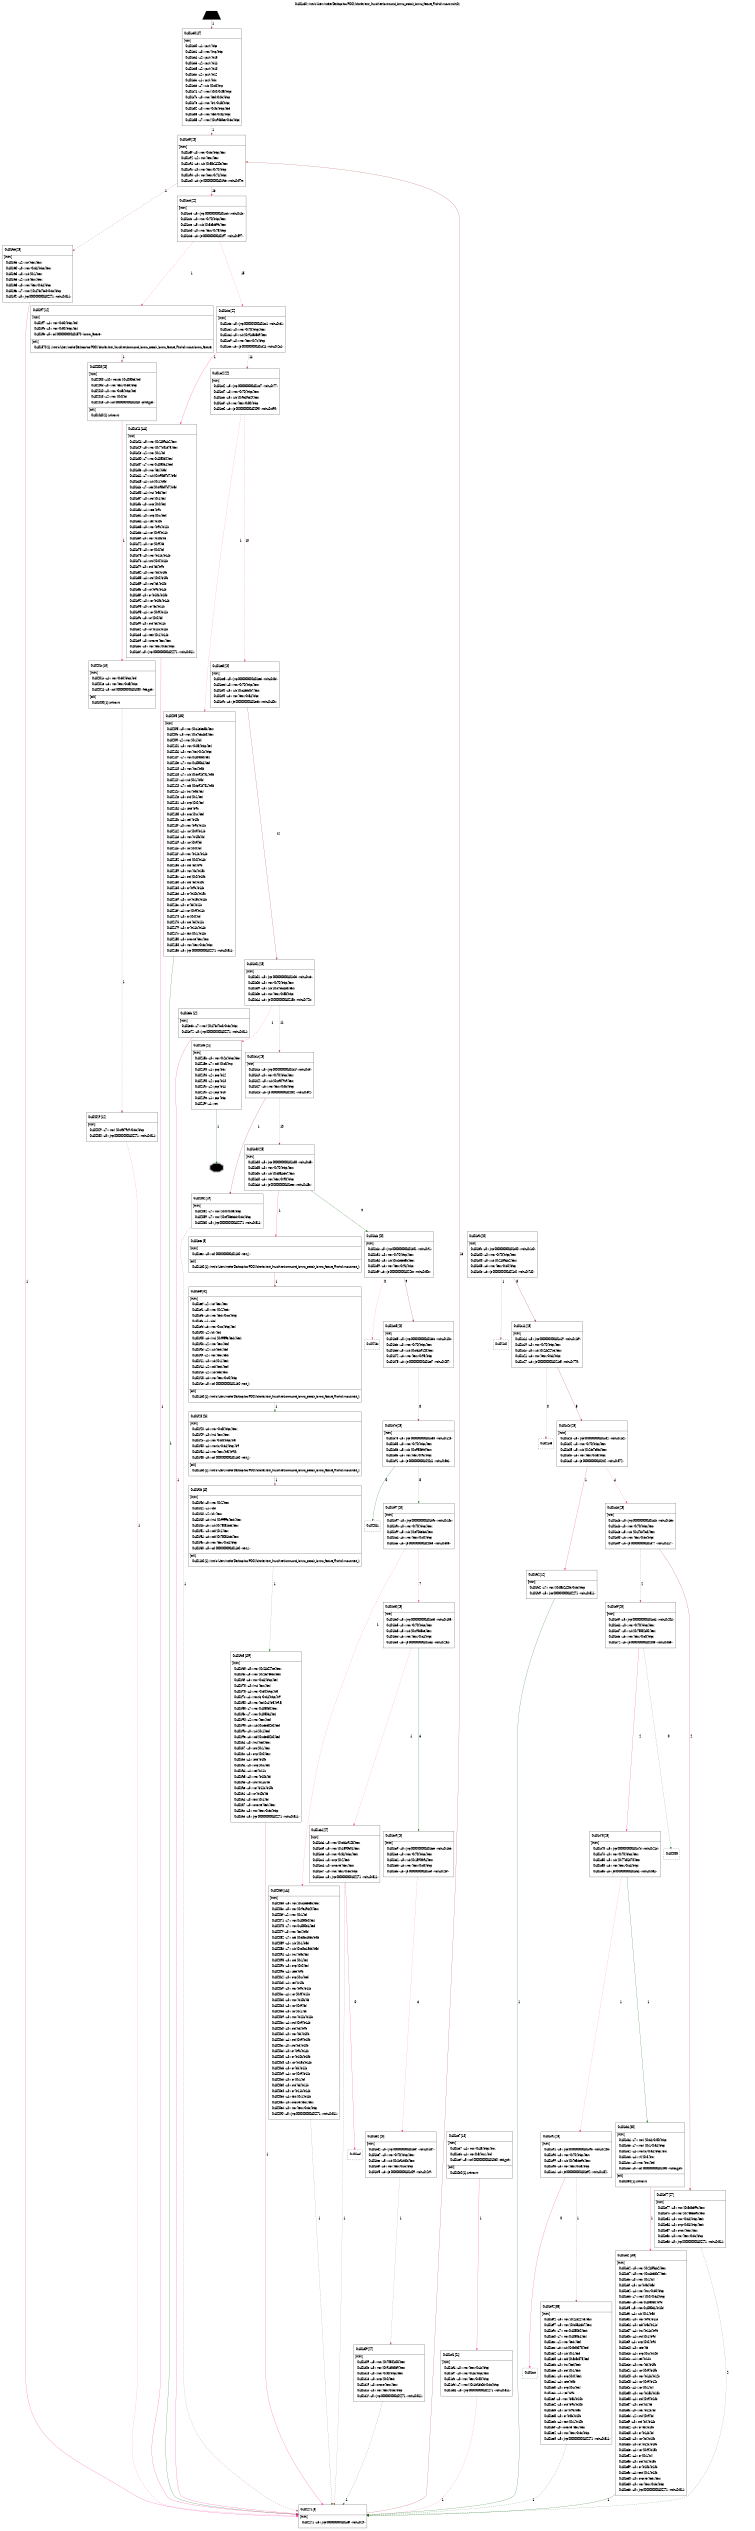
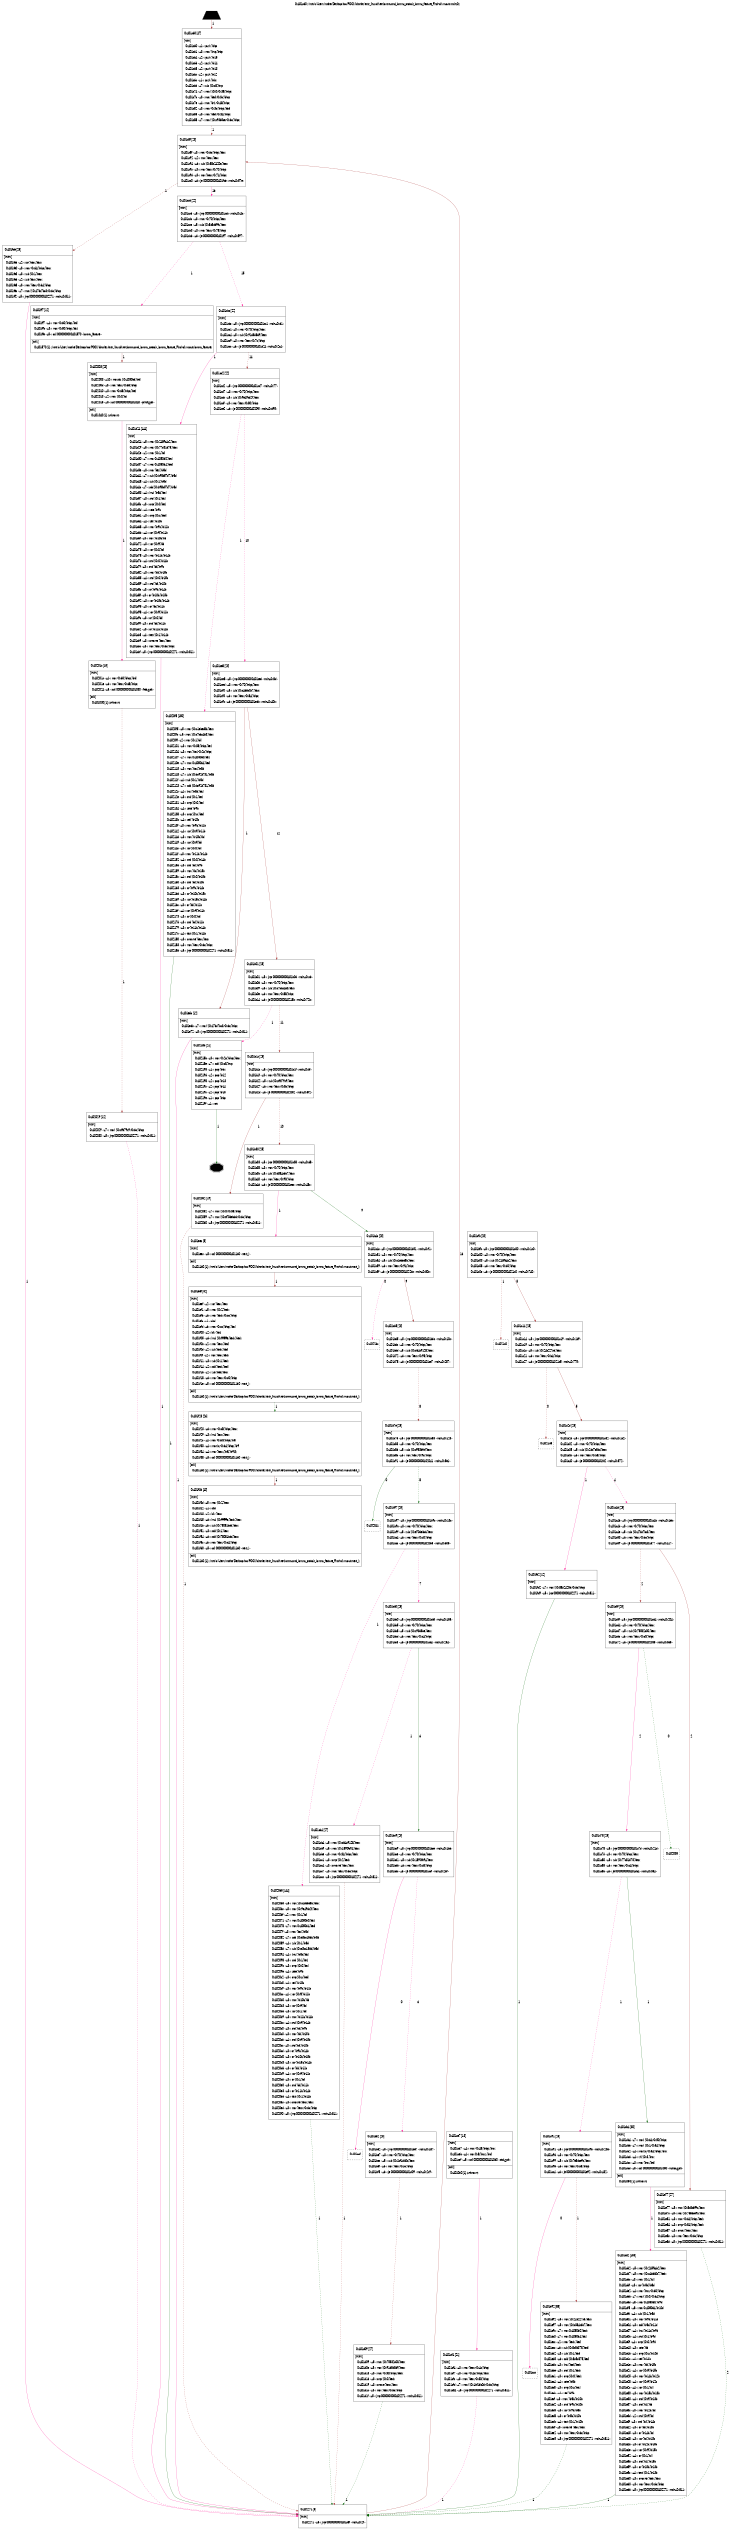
edge "0x401ae8 [25]" -> "0x401e6b [12]": added, label "1"
node "0x401f65 [109]": removed
edge "0x401cb4 [27]" -> "0x401ccf": now "0x401bc9 [25]" -> "0x401ccf"
